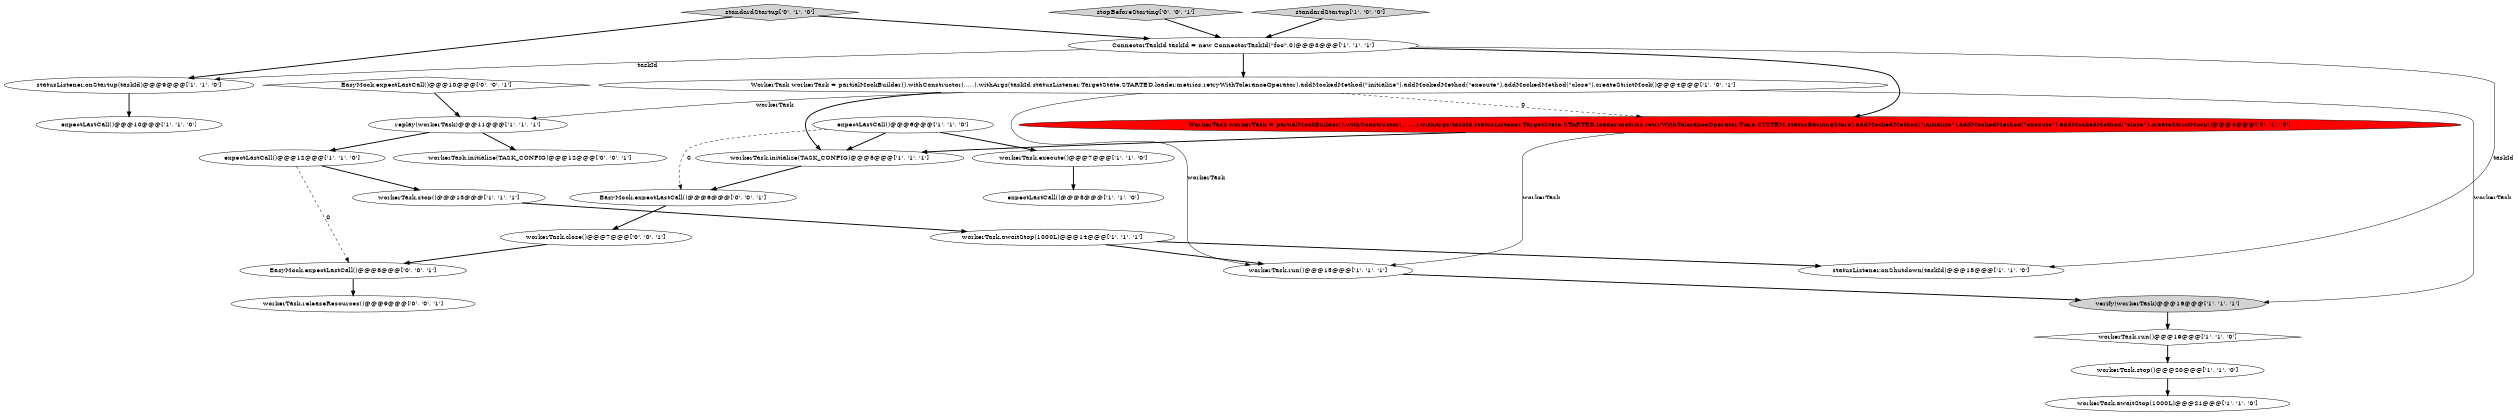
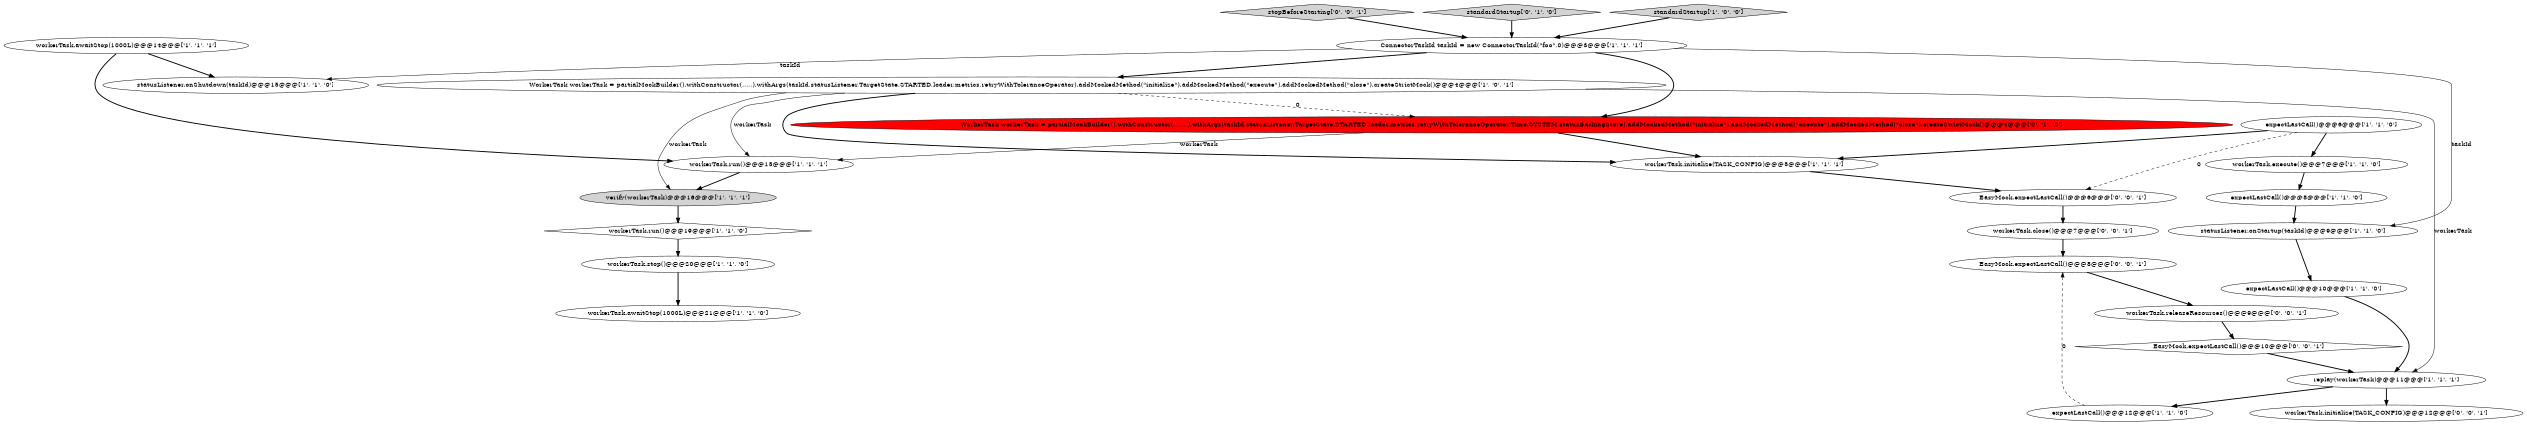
edge "standardStartup['0', '1', '0']" -> "statusListener.onStartup(taskId)@@@9@@@['1', '1', '0']": now "expectLastCall()@@@8@@@['1', '1', '0']" -> "statusListener.onStartup(taskId)@@@9@@@['1', '1', '0']"
node "workerTask.stop()@@@13@@@['1', '1', '1']": removed
edge "expectLastCall()@@@10@@@['1', '1', '0']" -> "replay(workerTask)@@@11@@@['1', '1', '1']": added
edge "workerTask.releaseResources()@@@9@@@['0', '0', '1']" -> "EasyMock.expectLastCall()@@@10@@@['0', '0', '1']": added
